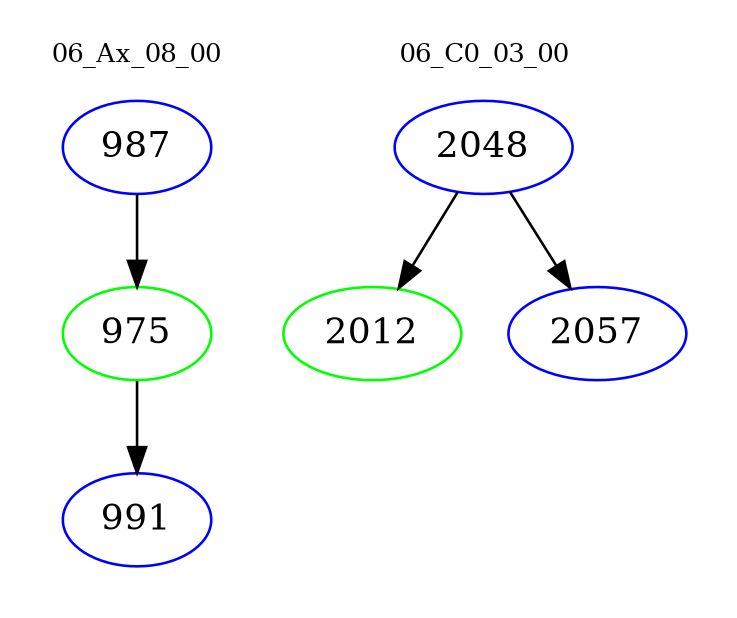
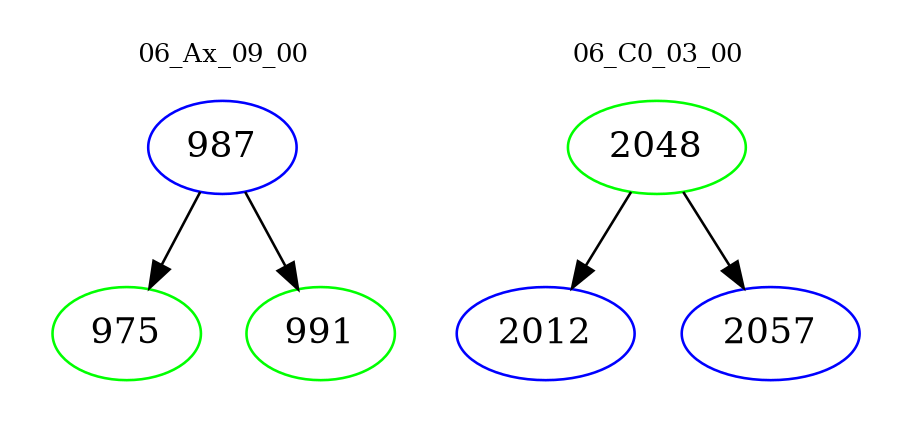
cluster "06_Ax_08_00": label "06_Ax_08_00" -> "06_Ax_09_00"
node "2048": color blue -> green
node "2012": color green -> blue
edge "975" -> "991": now "987" -> "991"
node "991": color blue -> green
